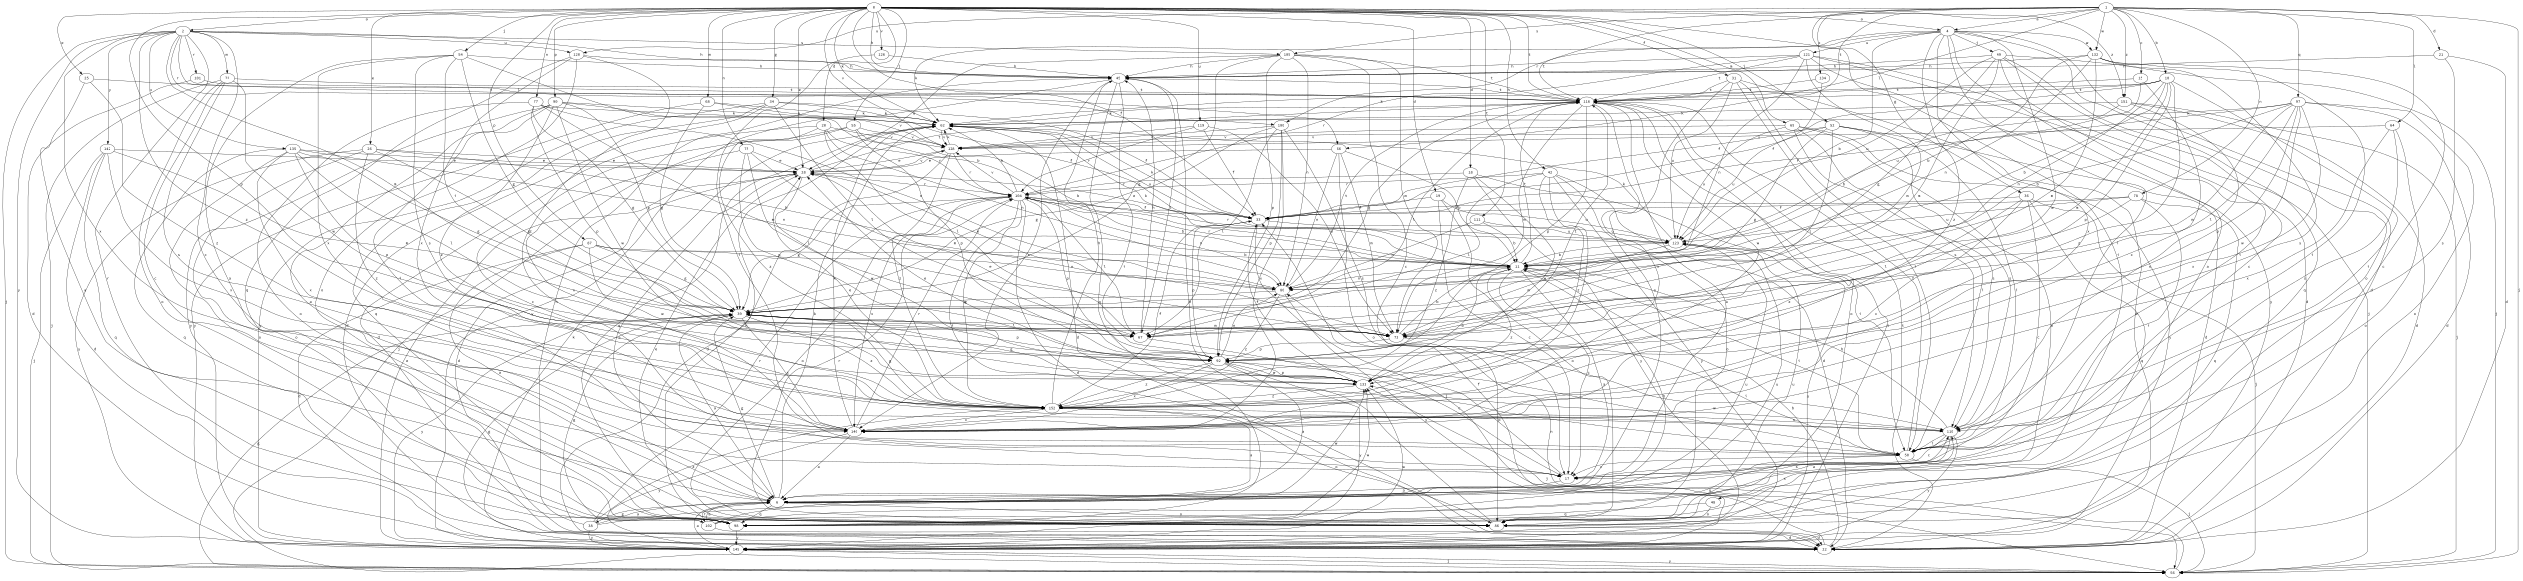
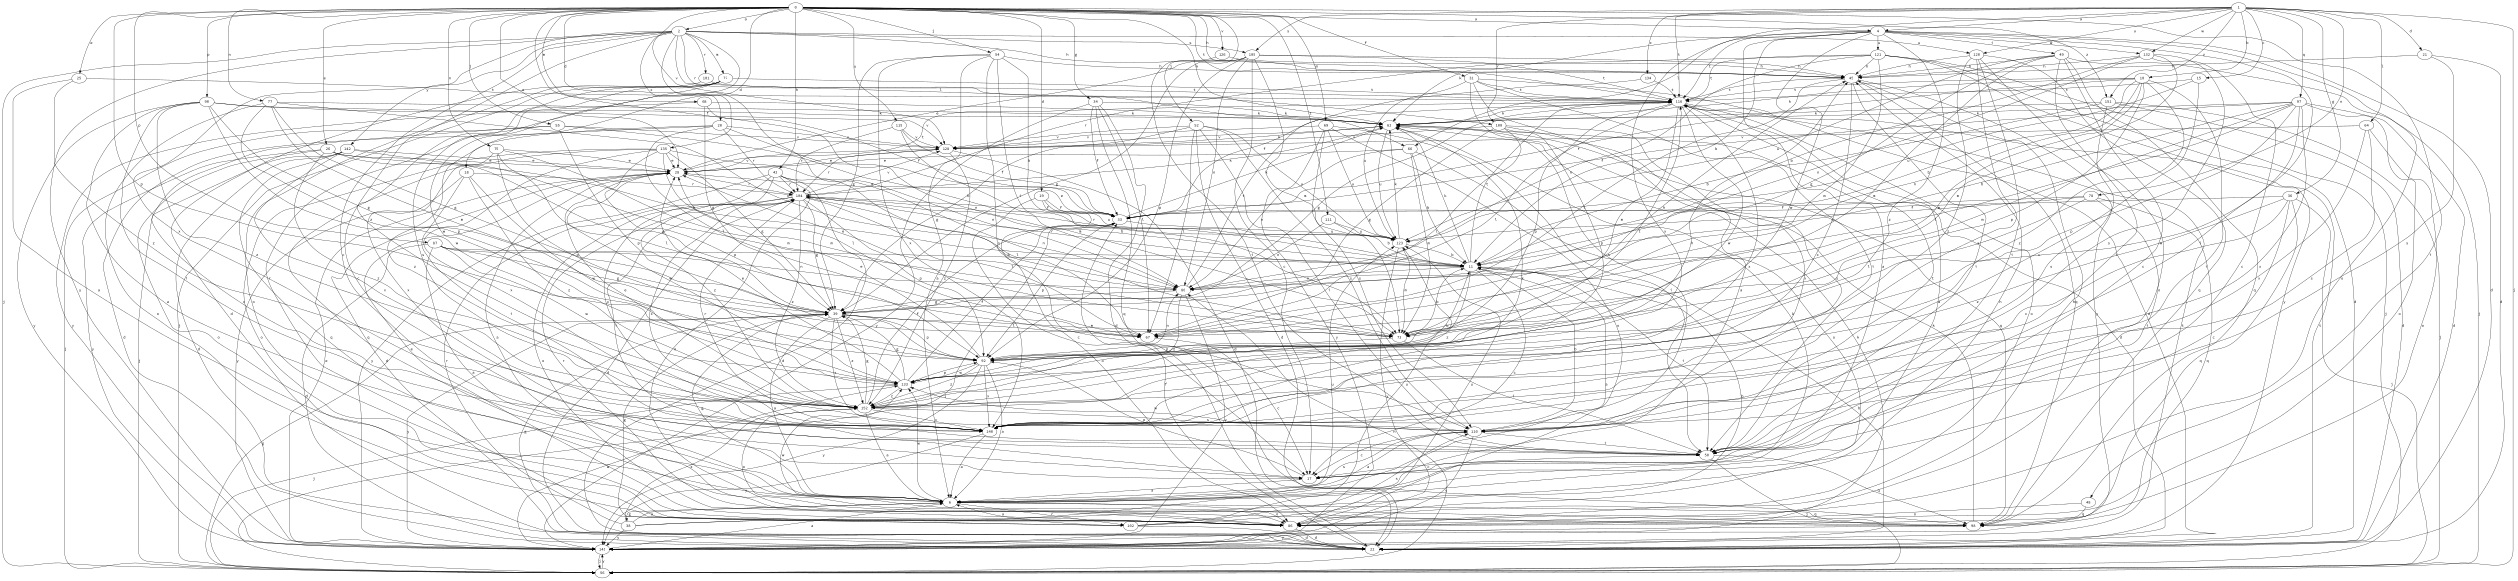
edge "132" -> "50": now "120" -> "50"
